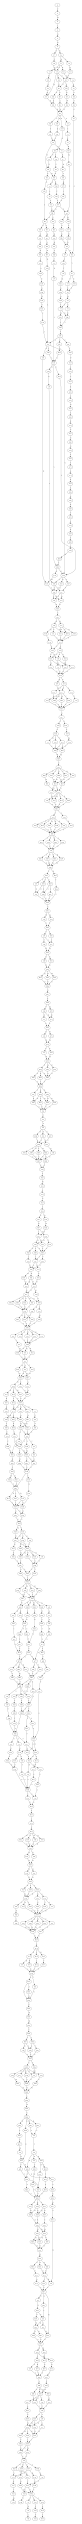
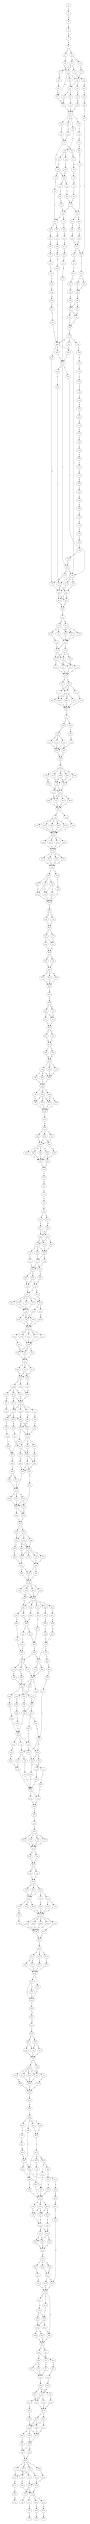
edge "S410" -> "S414": now "S407" -> "S414"
